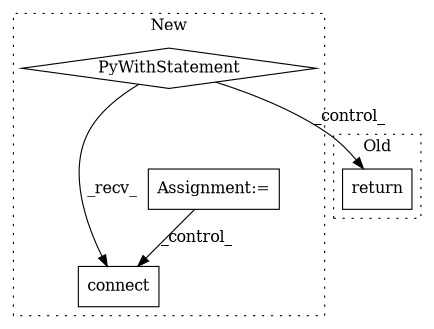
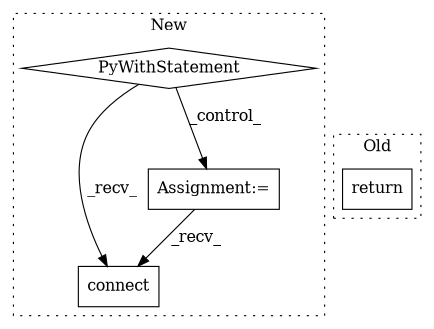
edge "PyWithStatement" -> "return": now "PyWithStatement" -> "Assignment:="
edge "Assignment:=" -> "connect": label "_control_" -> "_recv_"
